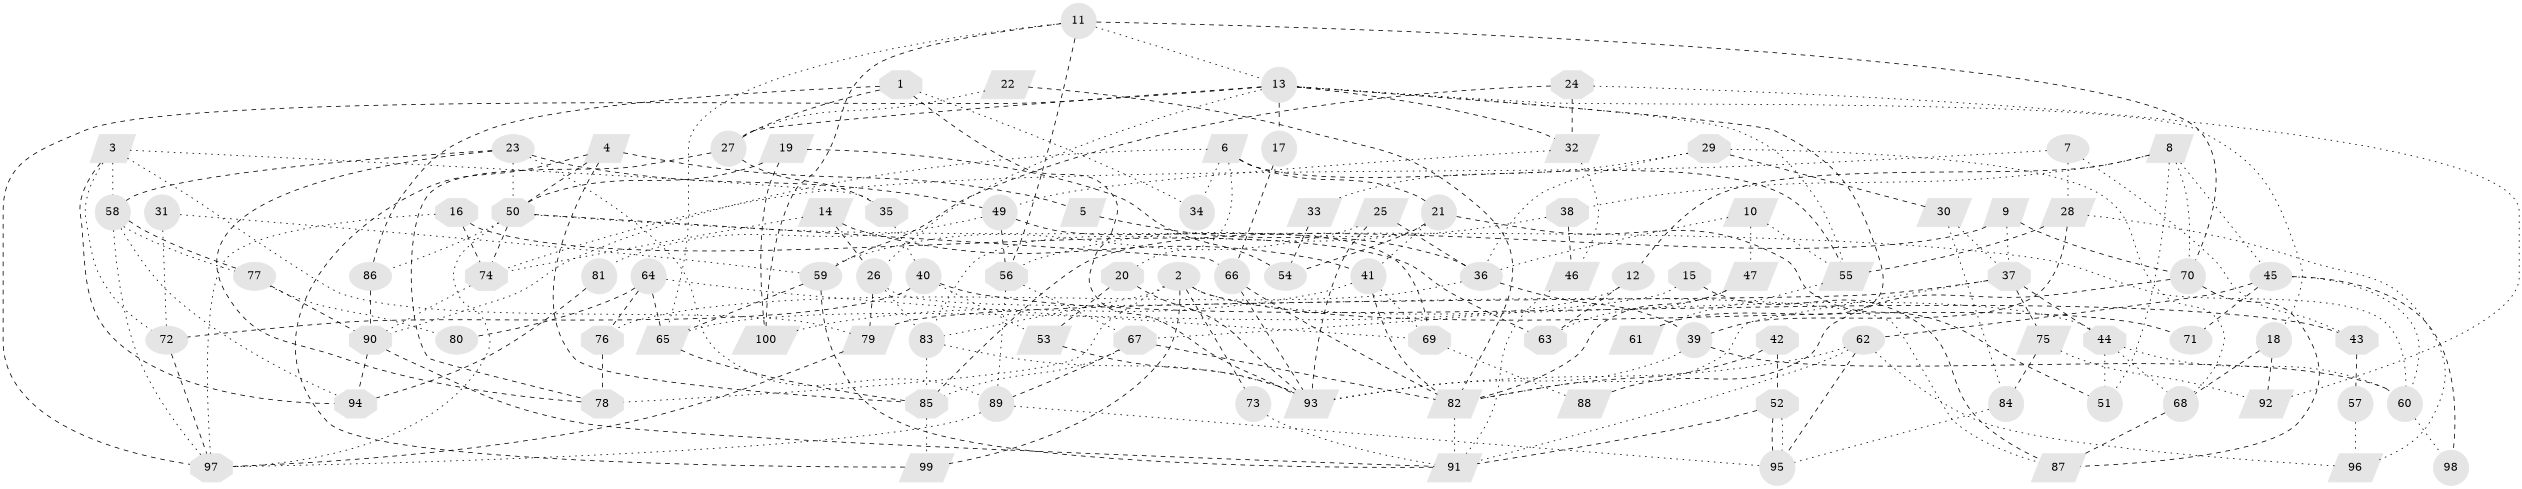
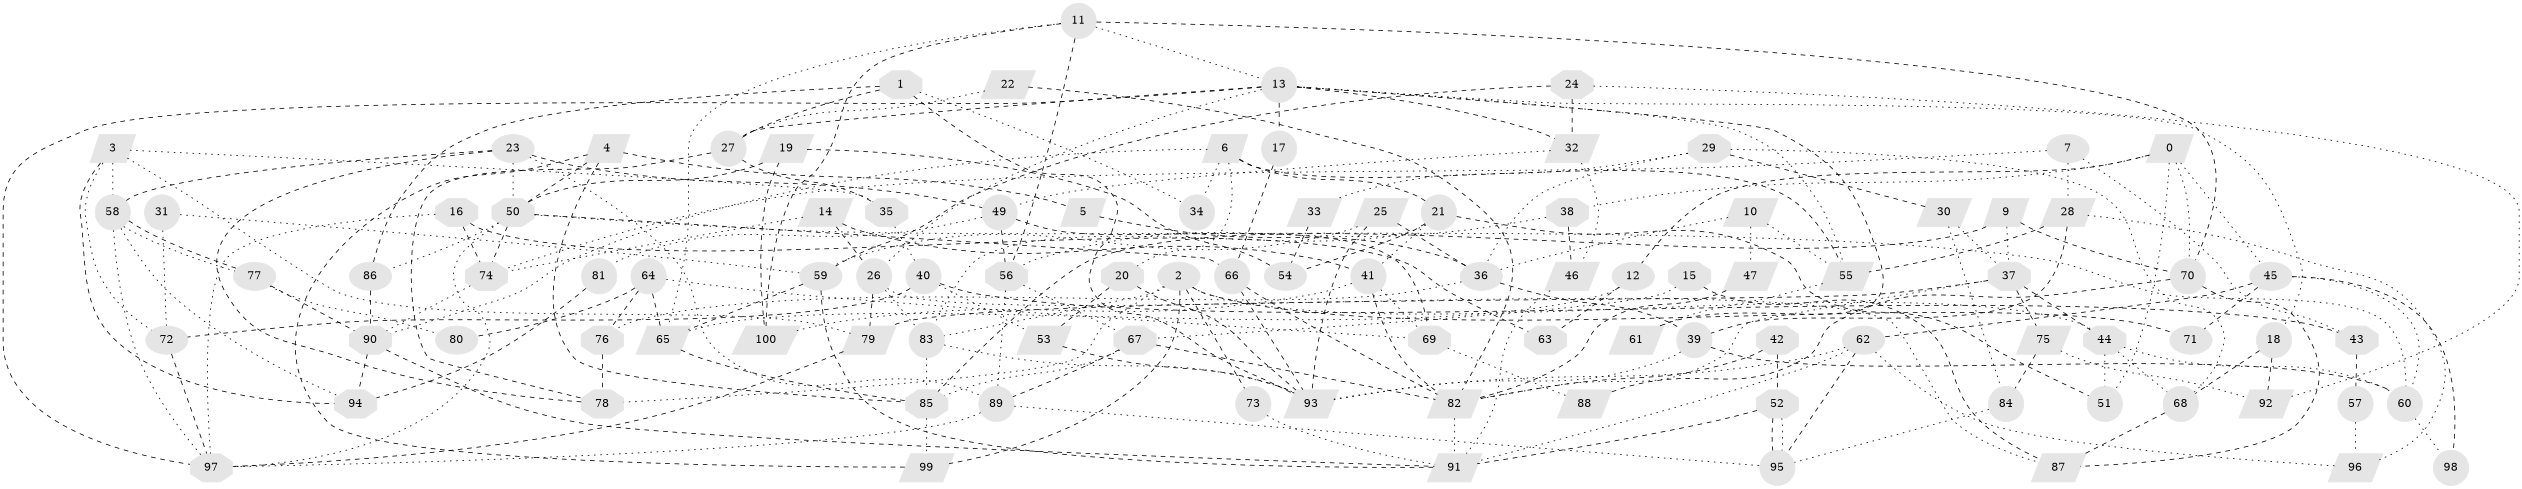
node "8": label "8" -> "0"
edge "47" -- "63": removed
